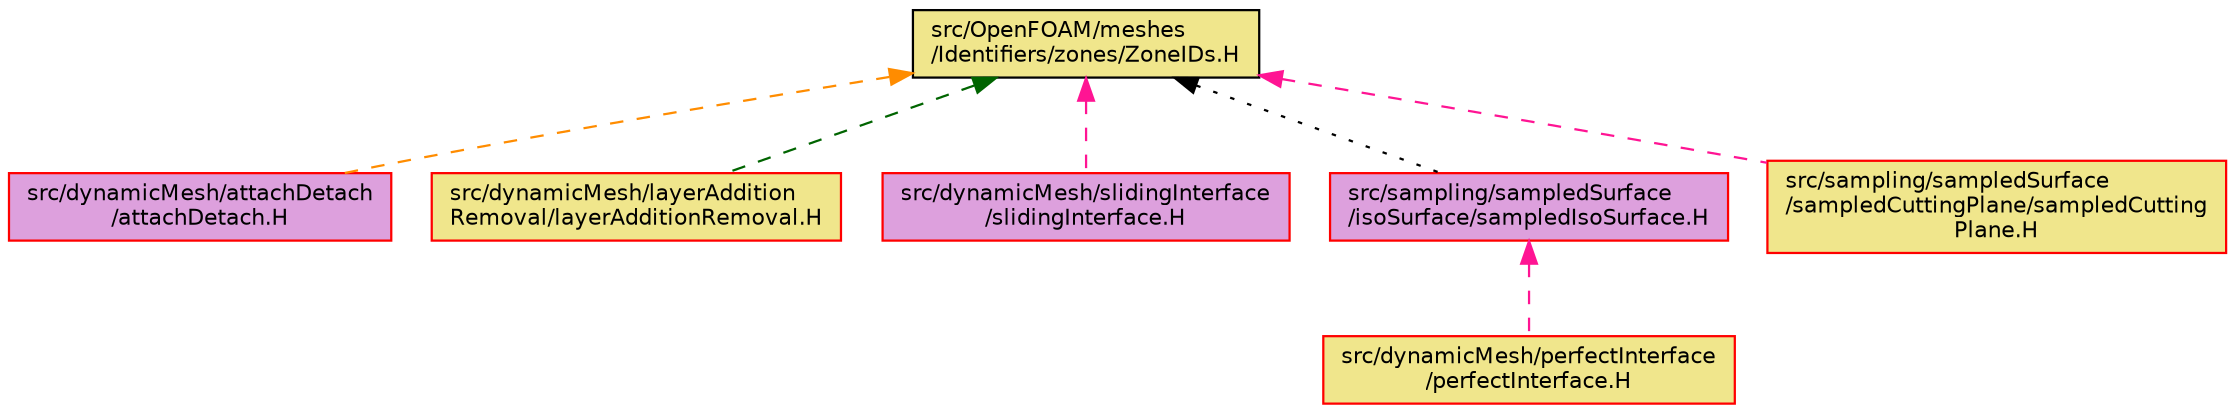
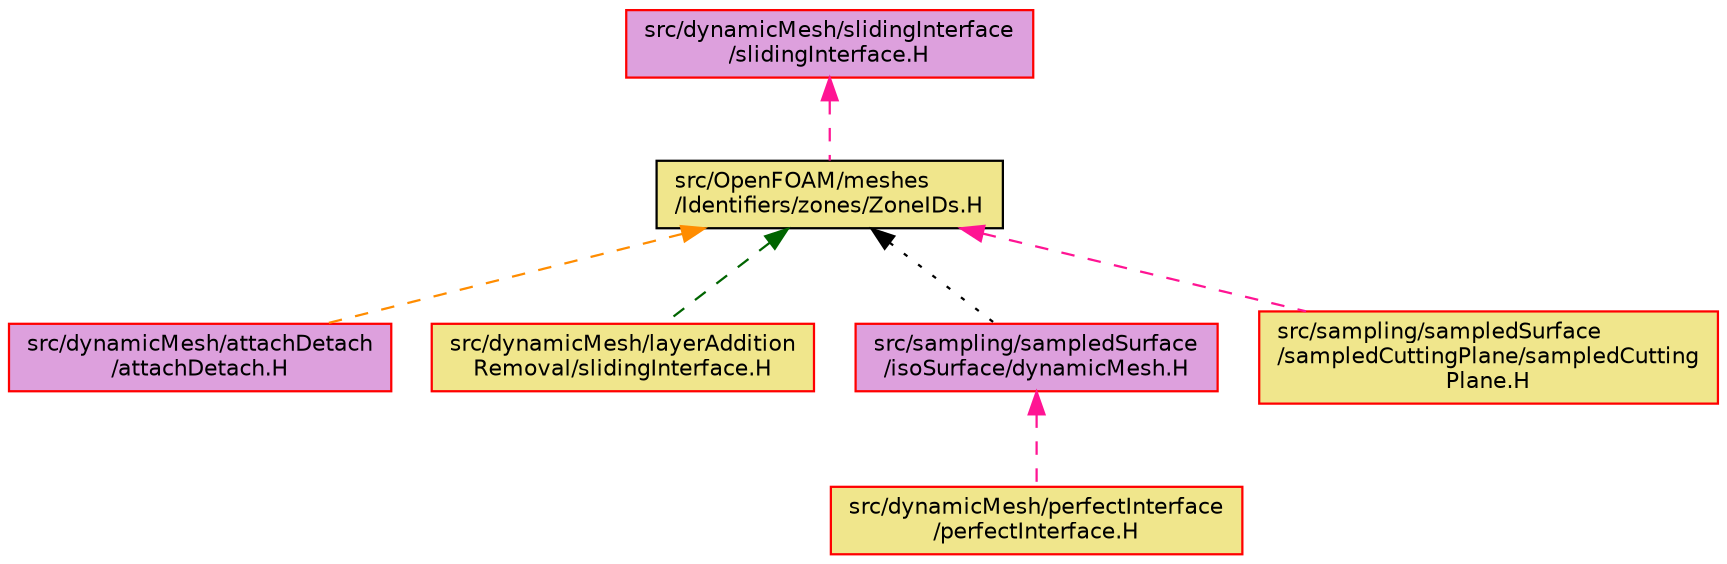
edge "src/dynamicMesh/slidingInterface /slidingInterface.H" -> "src/OpenFOAM/meshes /Identifiers/zones/ZoneIDs.H": reversed
node "src/dynamicMesh/layerAddition Removal/layerAdditionRemoval.H": label "src/dynamicMesh/layerAddition Removal/layerAdditionRemoval.H" -> "src/dynamicMesh/layerAddition Removal/slidingInterface.H"
node "src/sampling/sampledSurface /isoSurface/sampledIsoSurface.H": label "src/sampling/sampledSurface /isoSurface/sampledIsoSurface.H" -> "src/sampling/sampledSurface /isoSurface/dynamicMesh.H"
